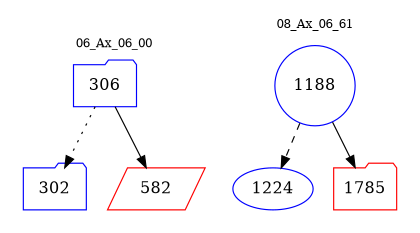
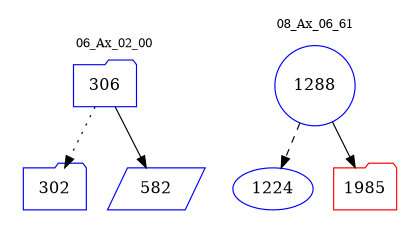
cluster "06_Ax_06_00": label "06_Ax_06_00" -> "06_Ax_02_00"
node "1188": label "1188" -> "1288"
node "582": color red -> blue
node "1785": label "1785" -> "1985"
